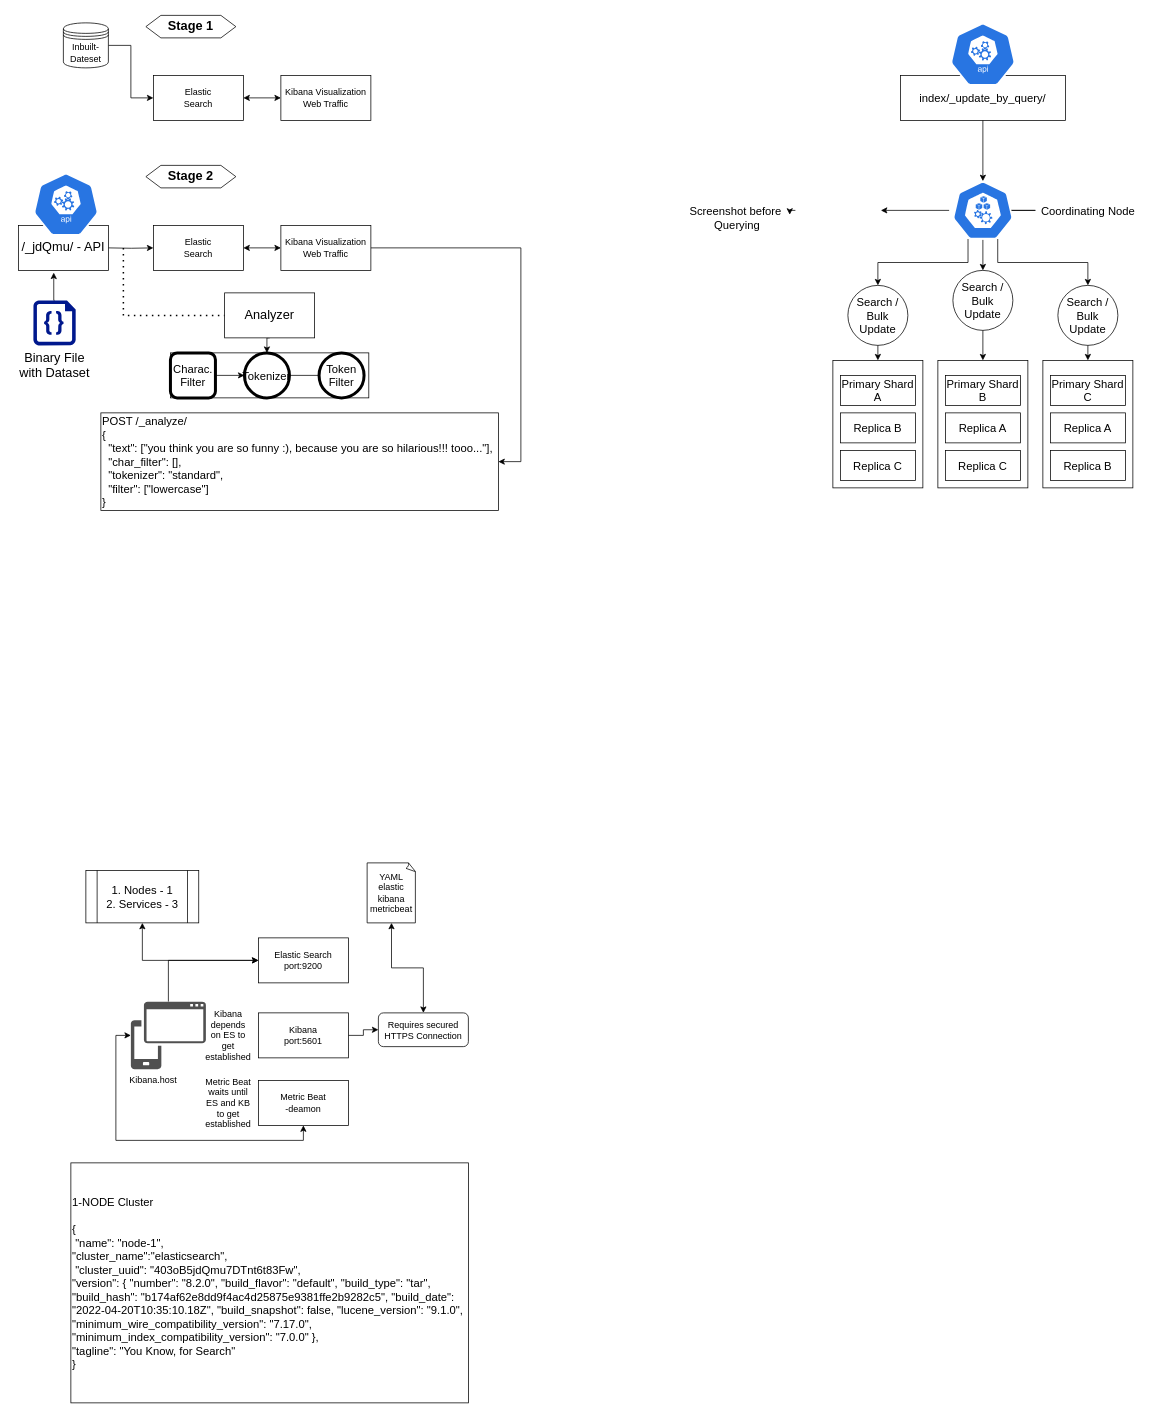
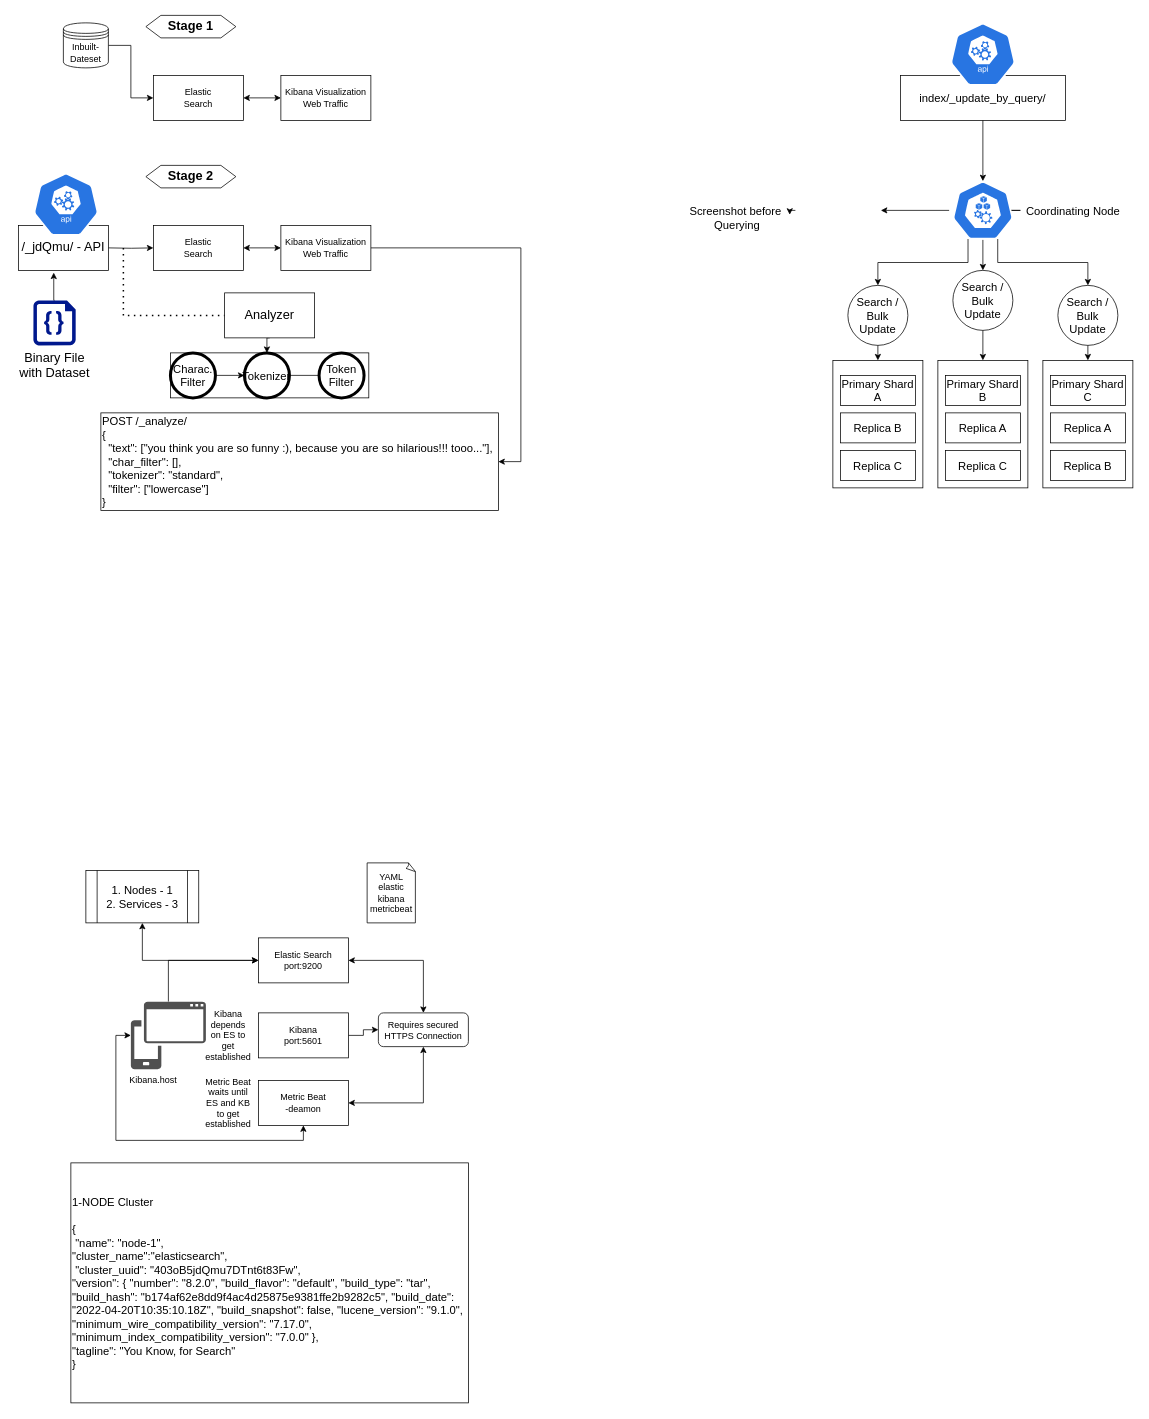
node "Coordinating Node": moved (1088, 210) -> (1073, 210)
node "Charac.Filter": shape rounded rectangle -> ellipse
edge "YAML elastic kibana metricbeat" -- "Requires secured HTTPS Connection": now "Elastic Search port:9200" -- "Requires secured HTTPS Connection"
edge "Requires secured HTTPS Connection" -- "Metric Beat -deamon": added
